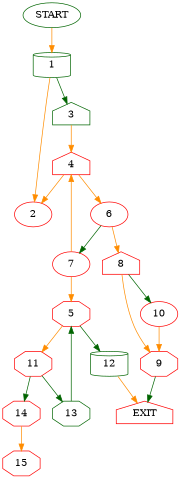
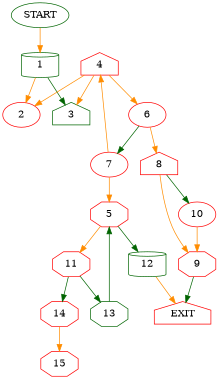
edge "3" -> "4": reversed
